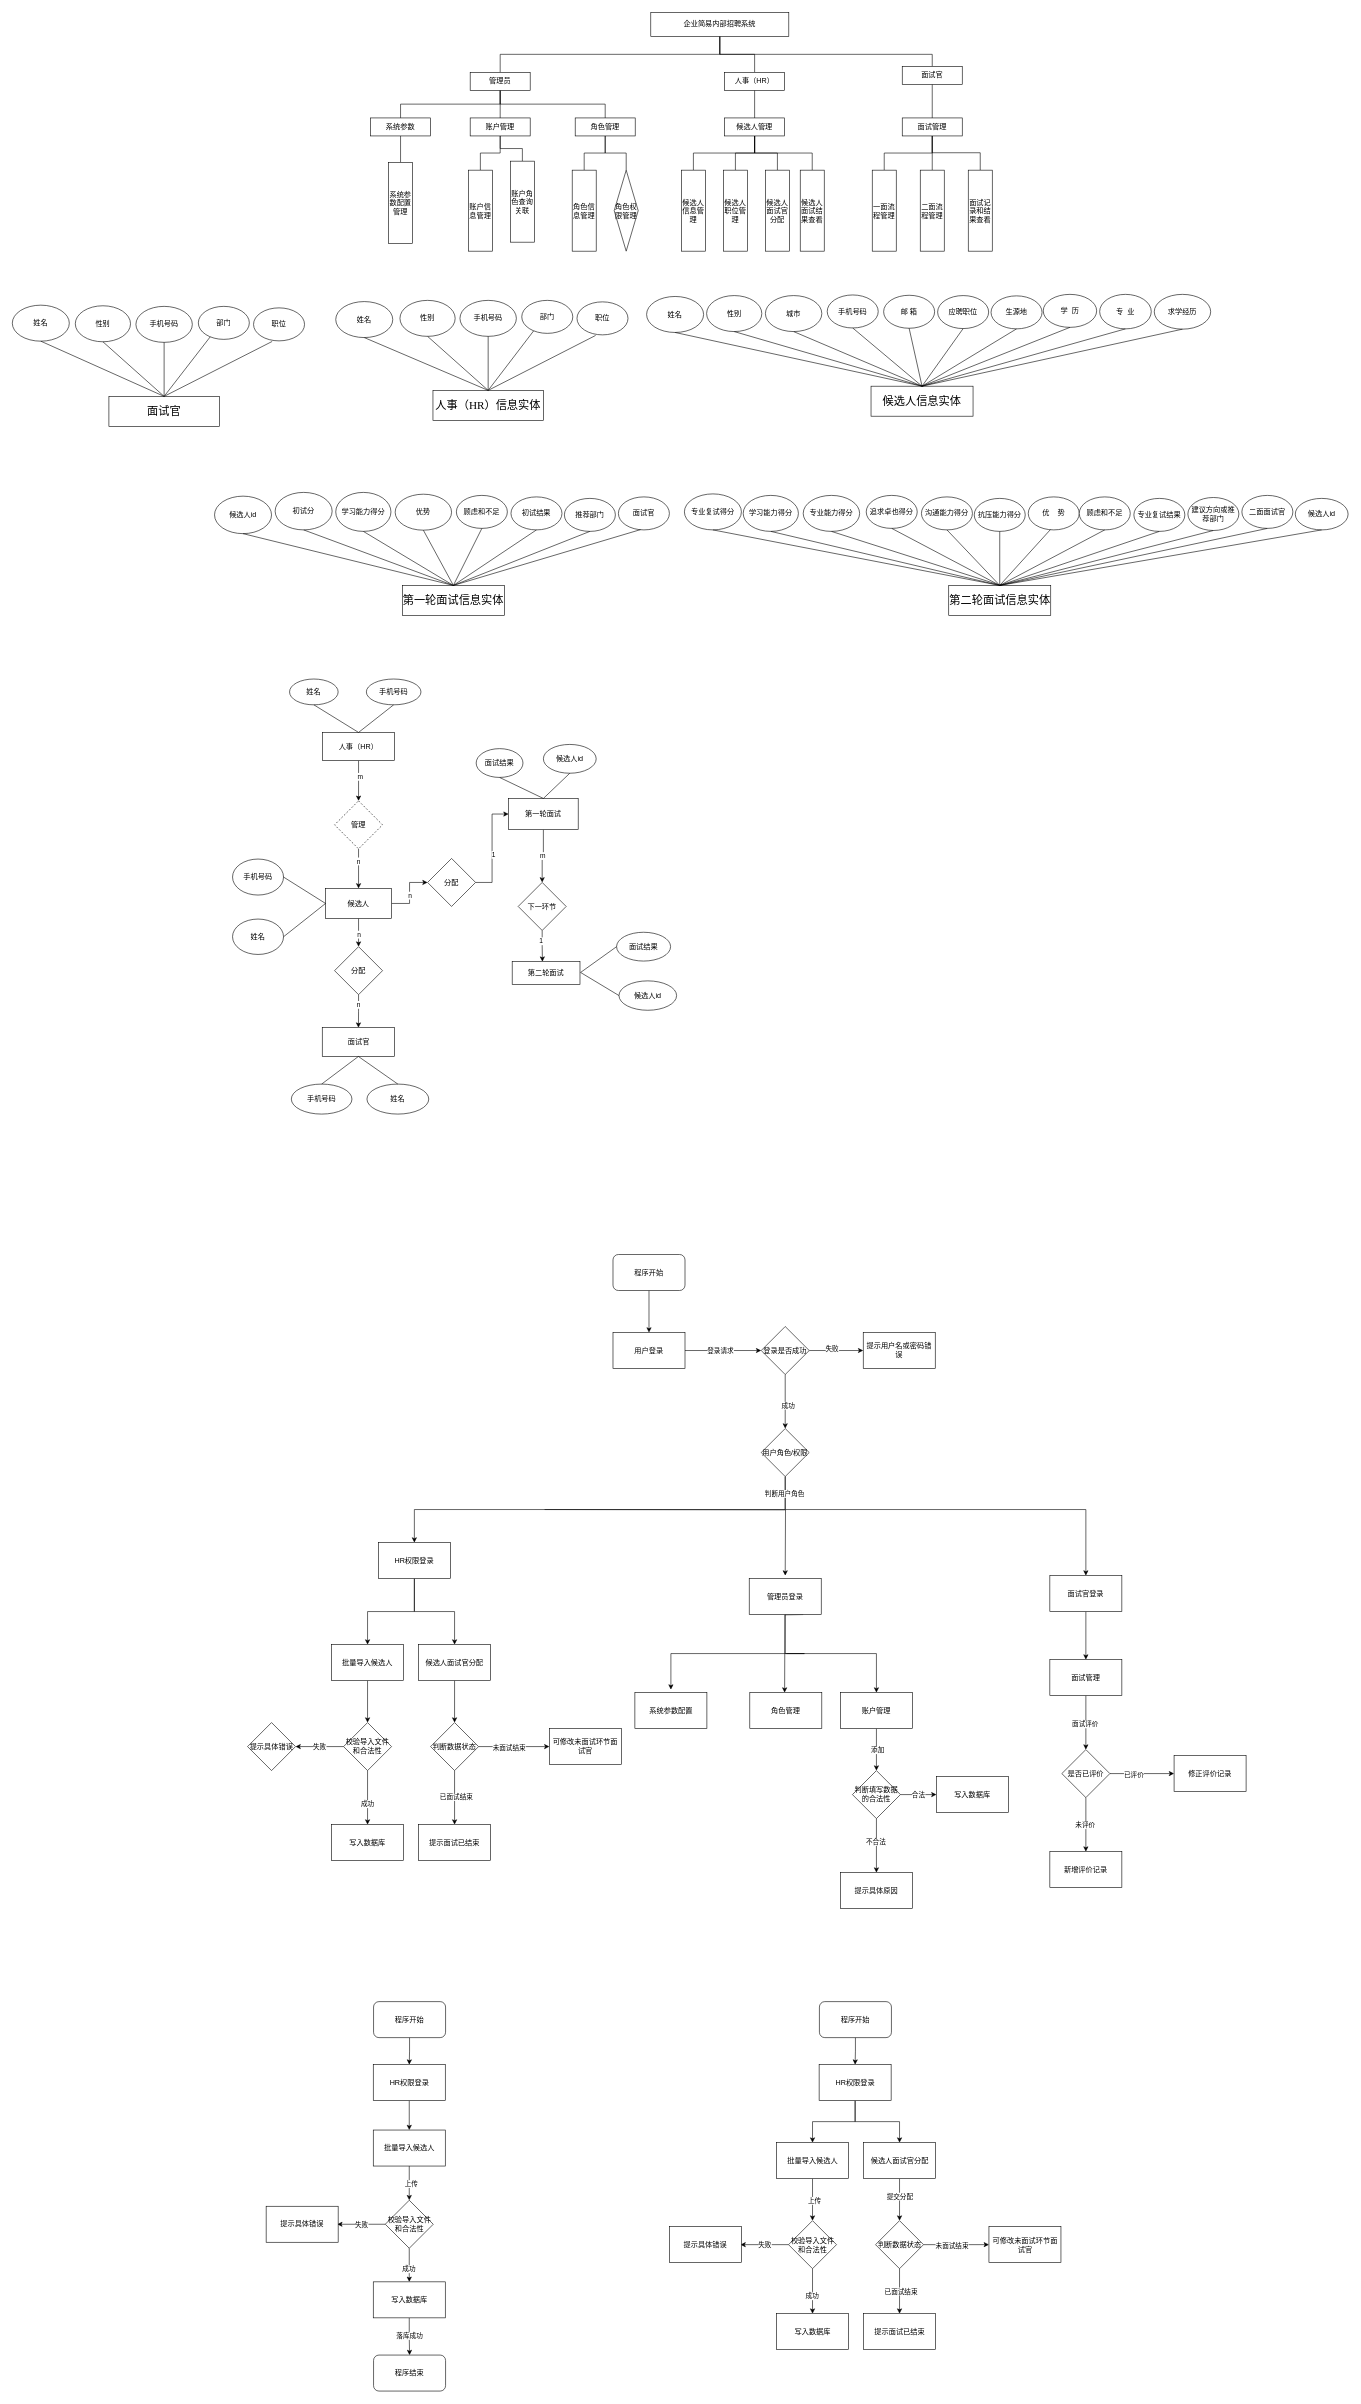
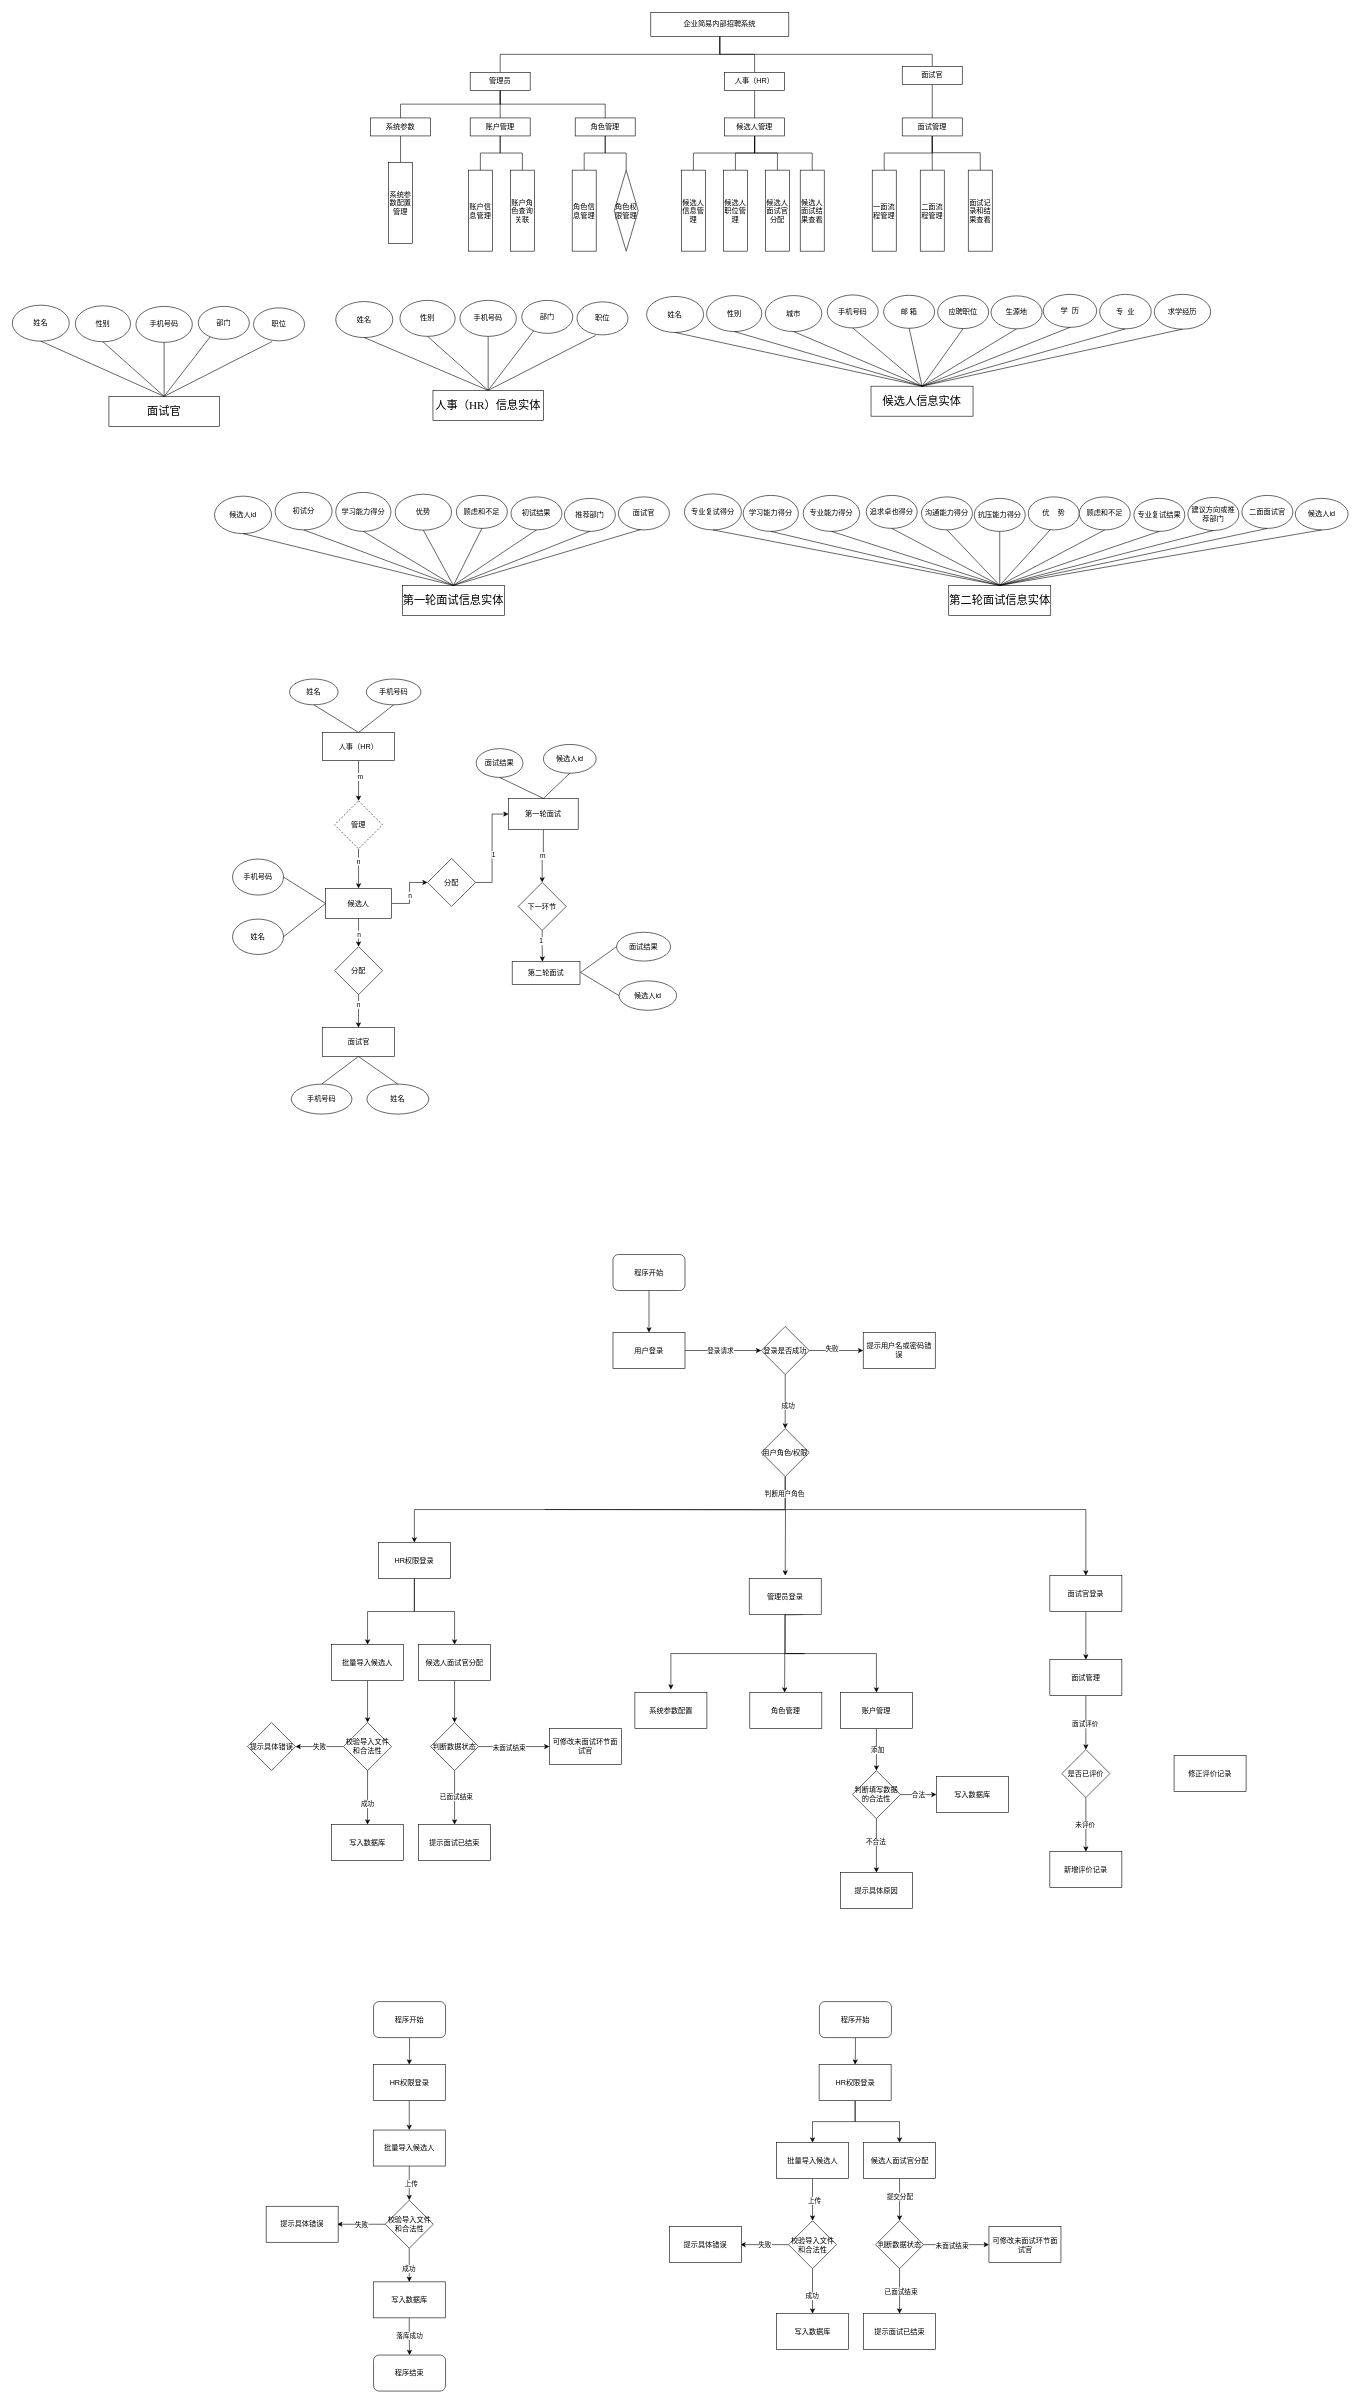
node "账户角色查询关联": moved (522, 202) -> (522, 211)
edge "是否已评价" -> "修正评价记录": removed, label "已评价"
